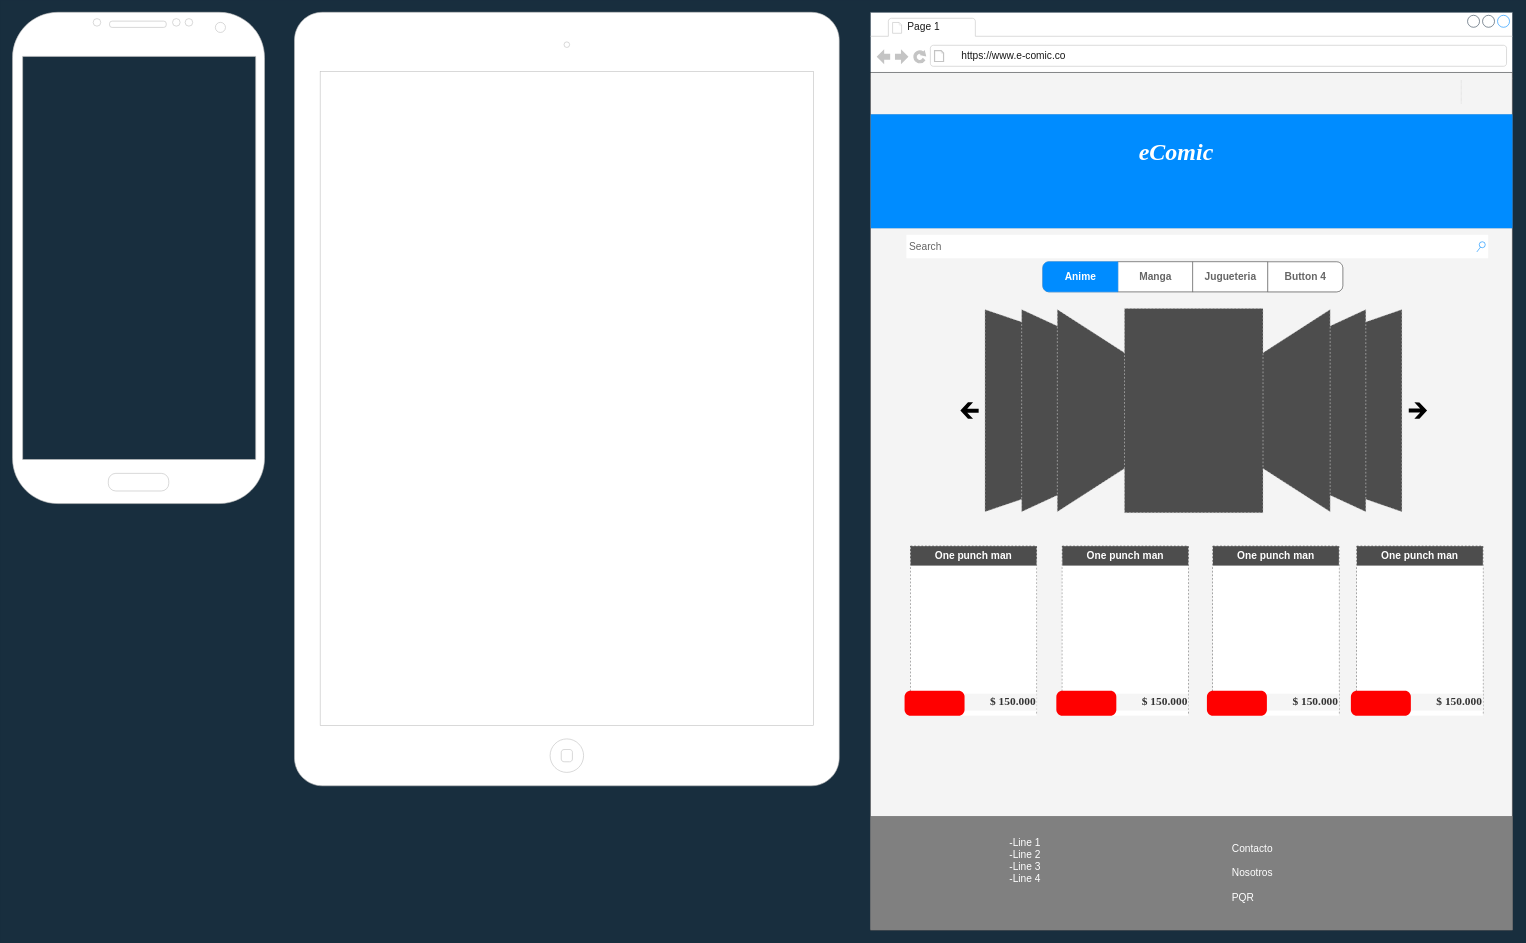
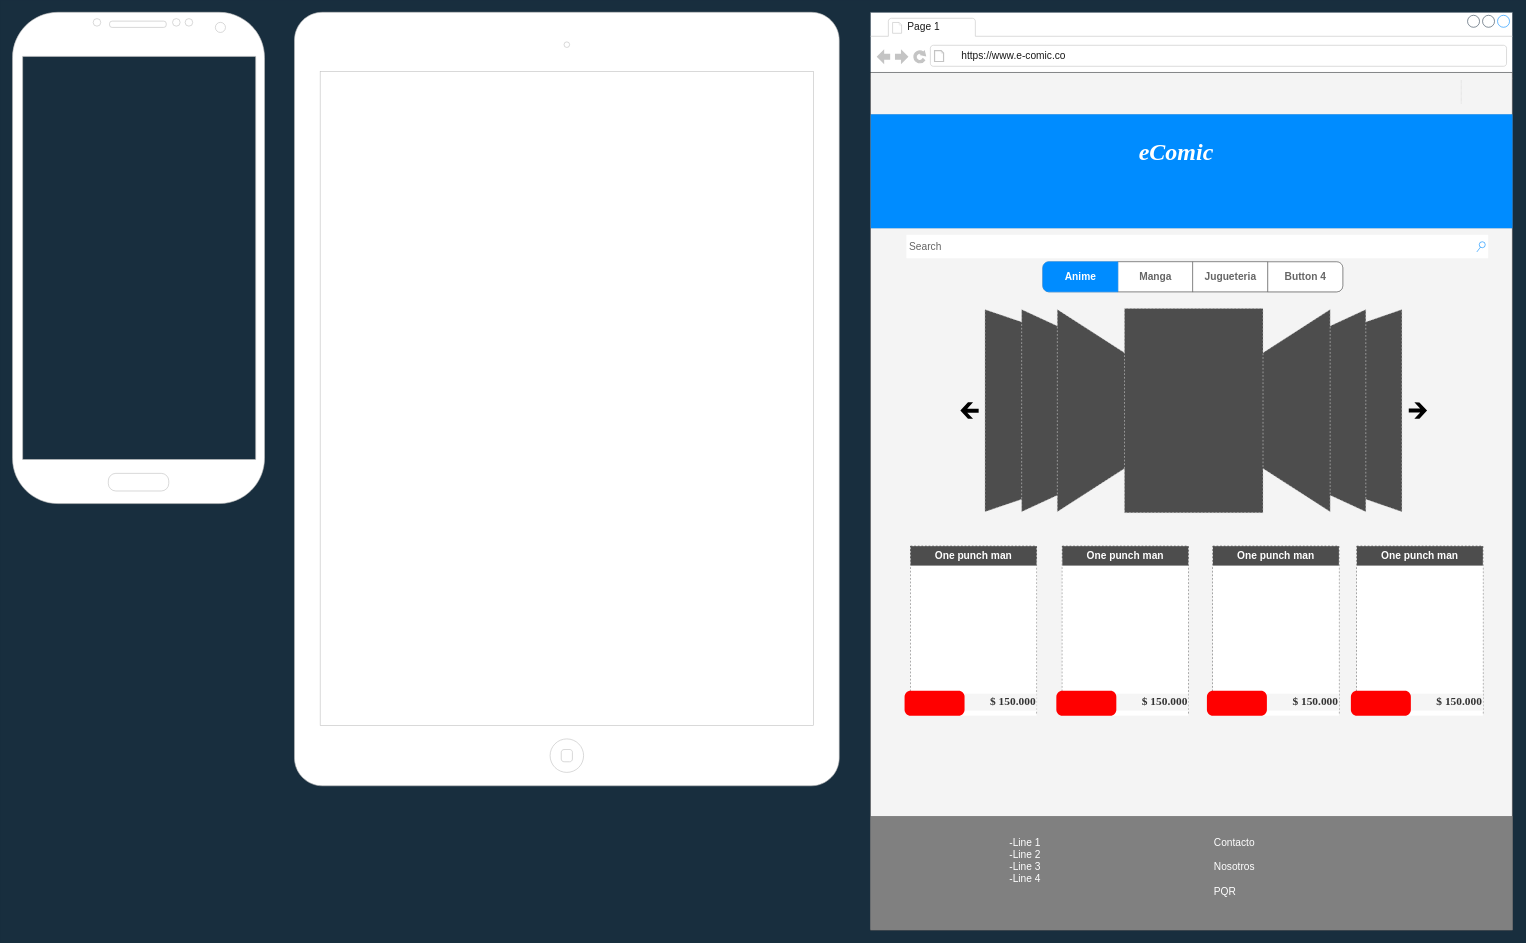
node "Contacto Nosotros PQR": moved (1276, 879) -> (1258, 873)
